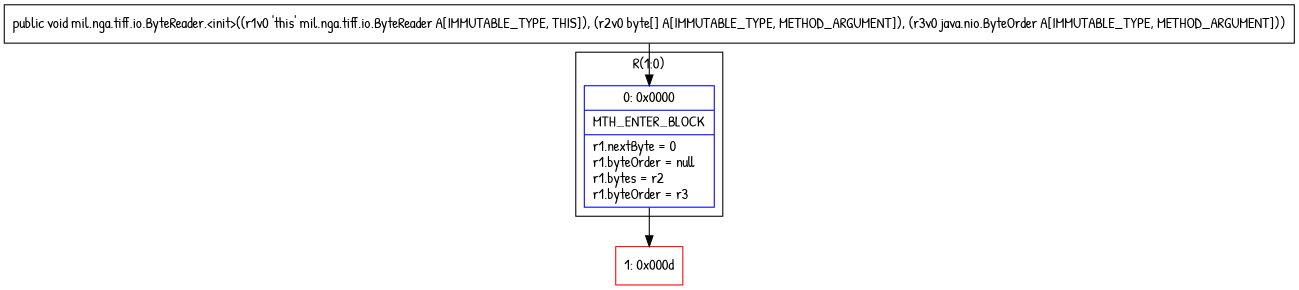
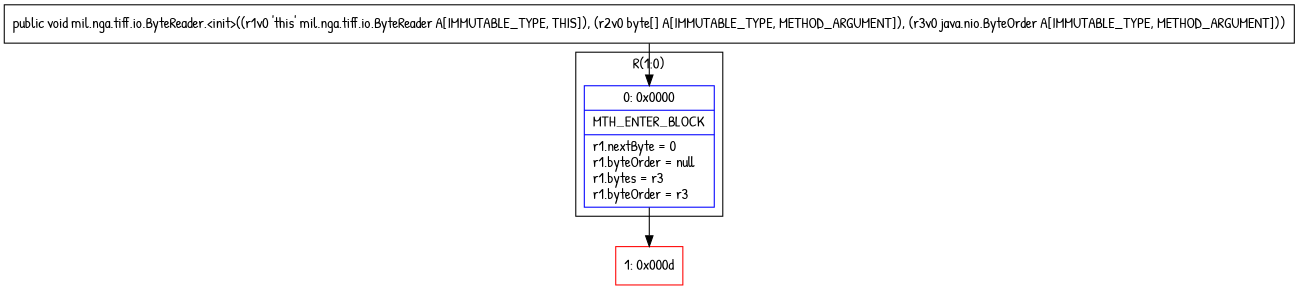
node "0: 0x0000": text "r1.bytes = r2" -> "r1.bytes = r3"
